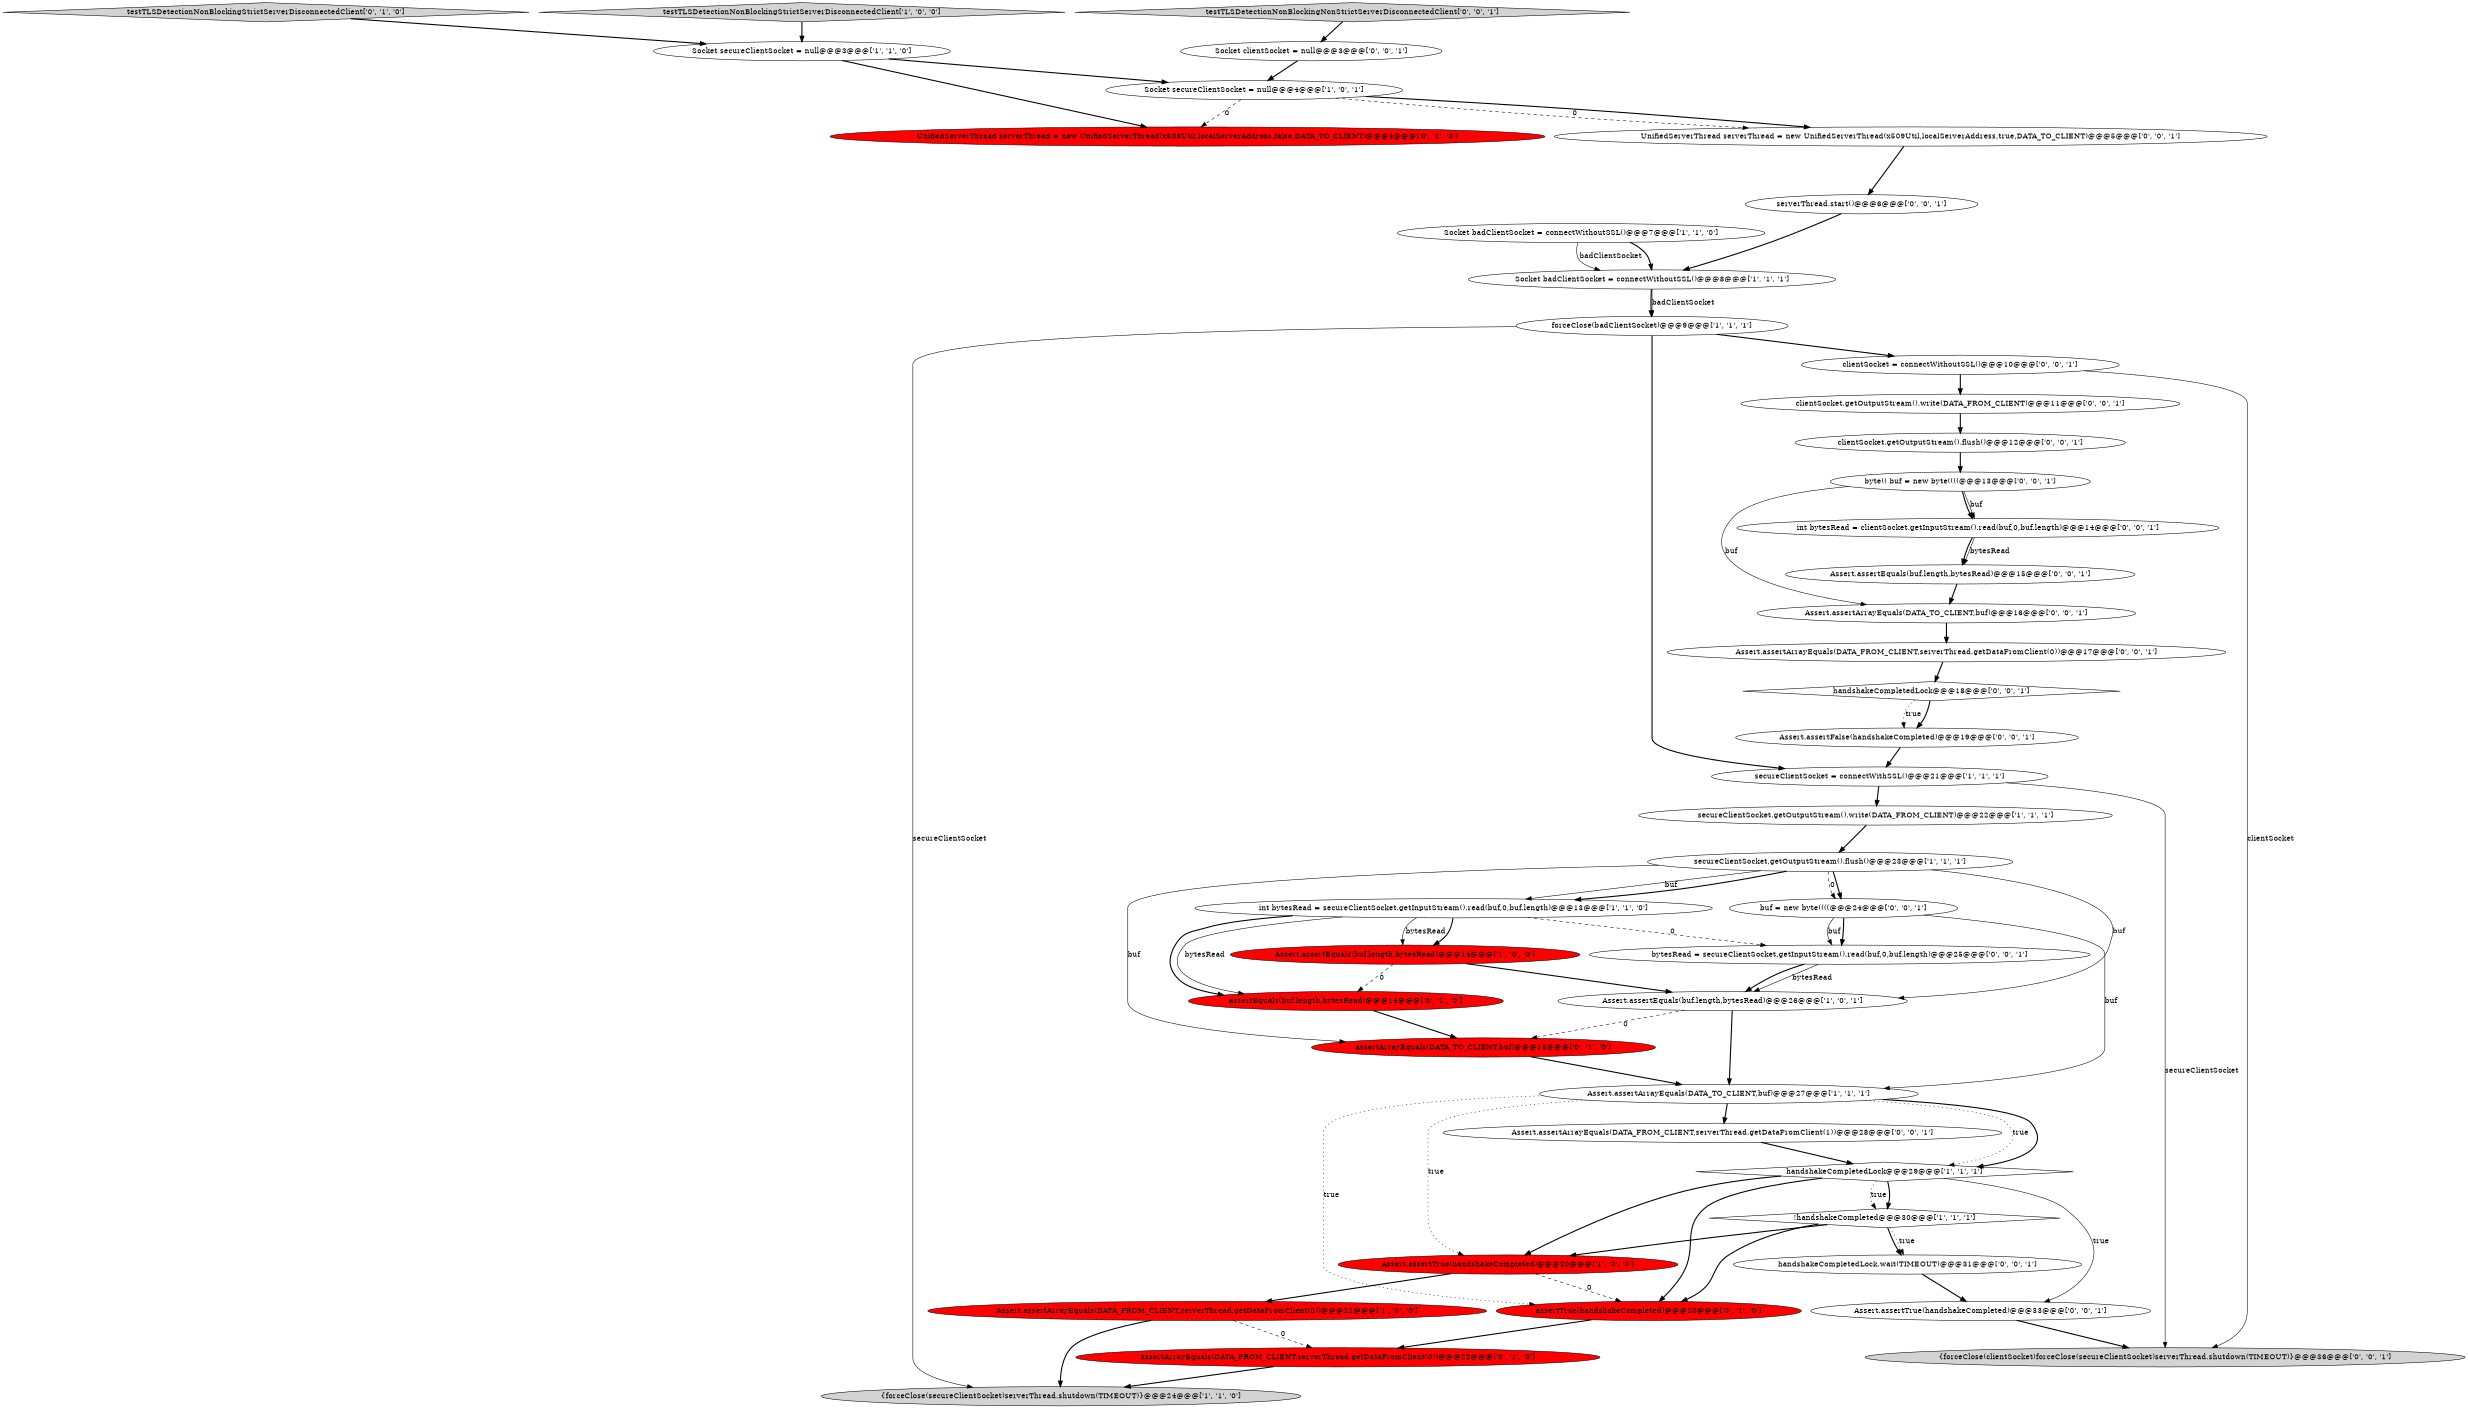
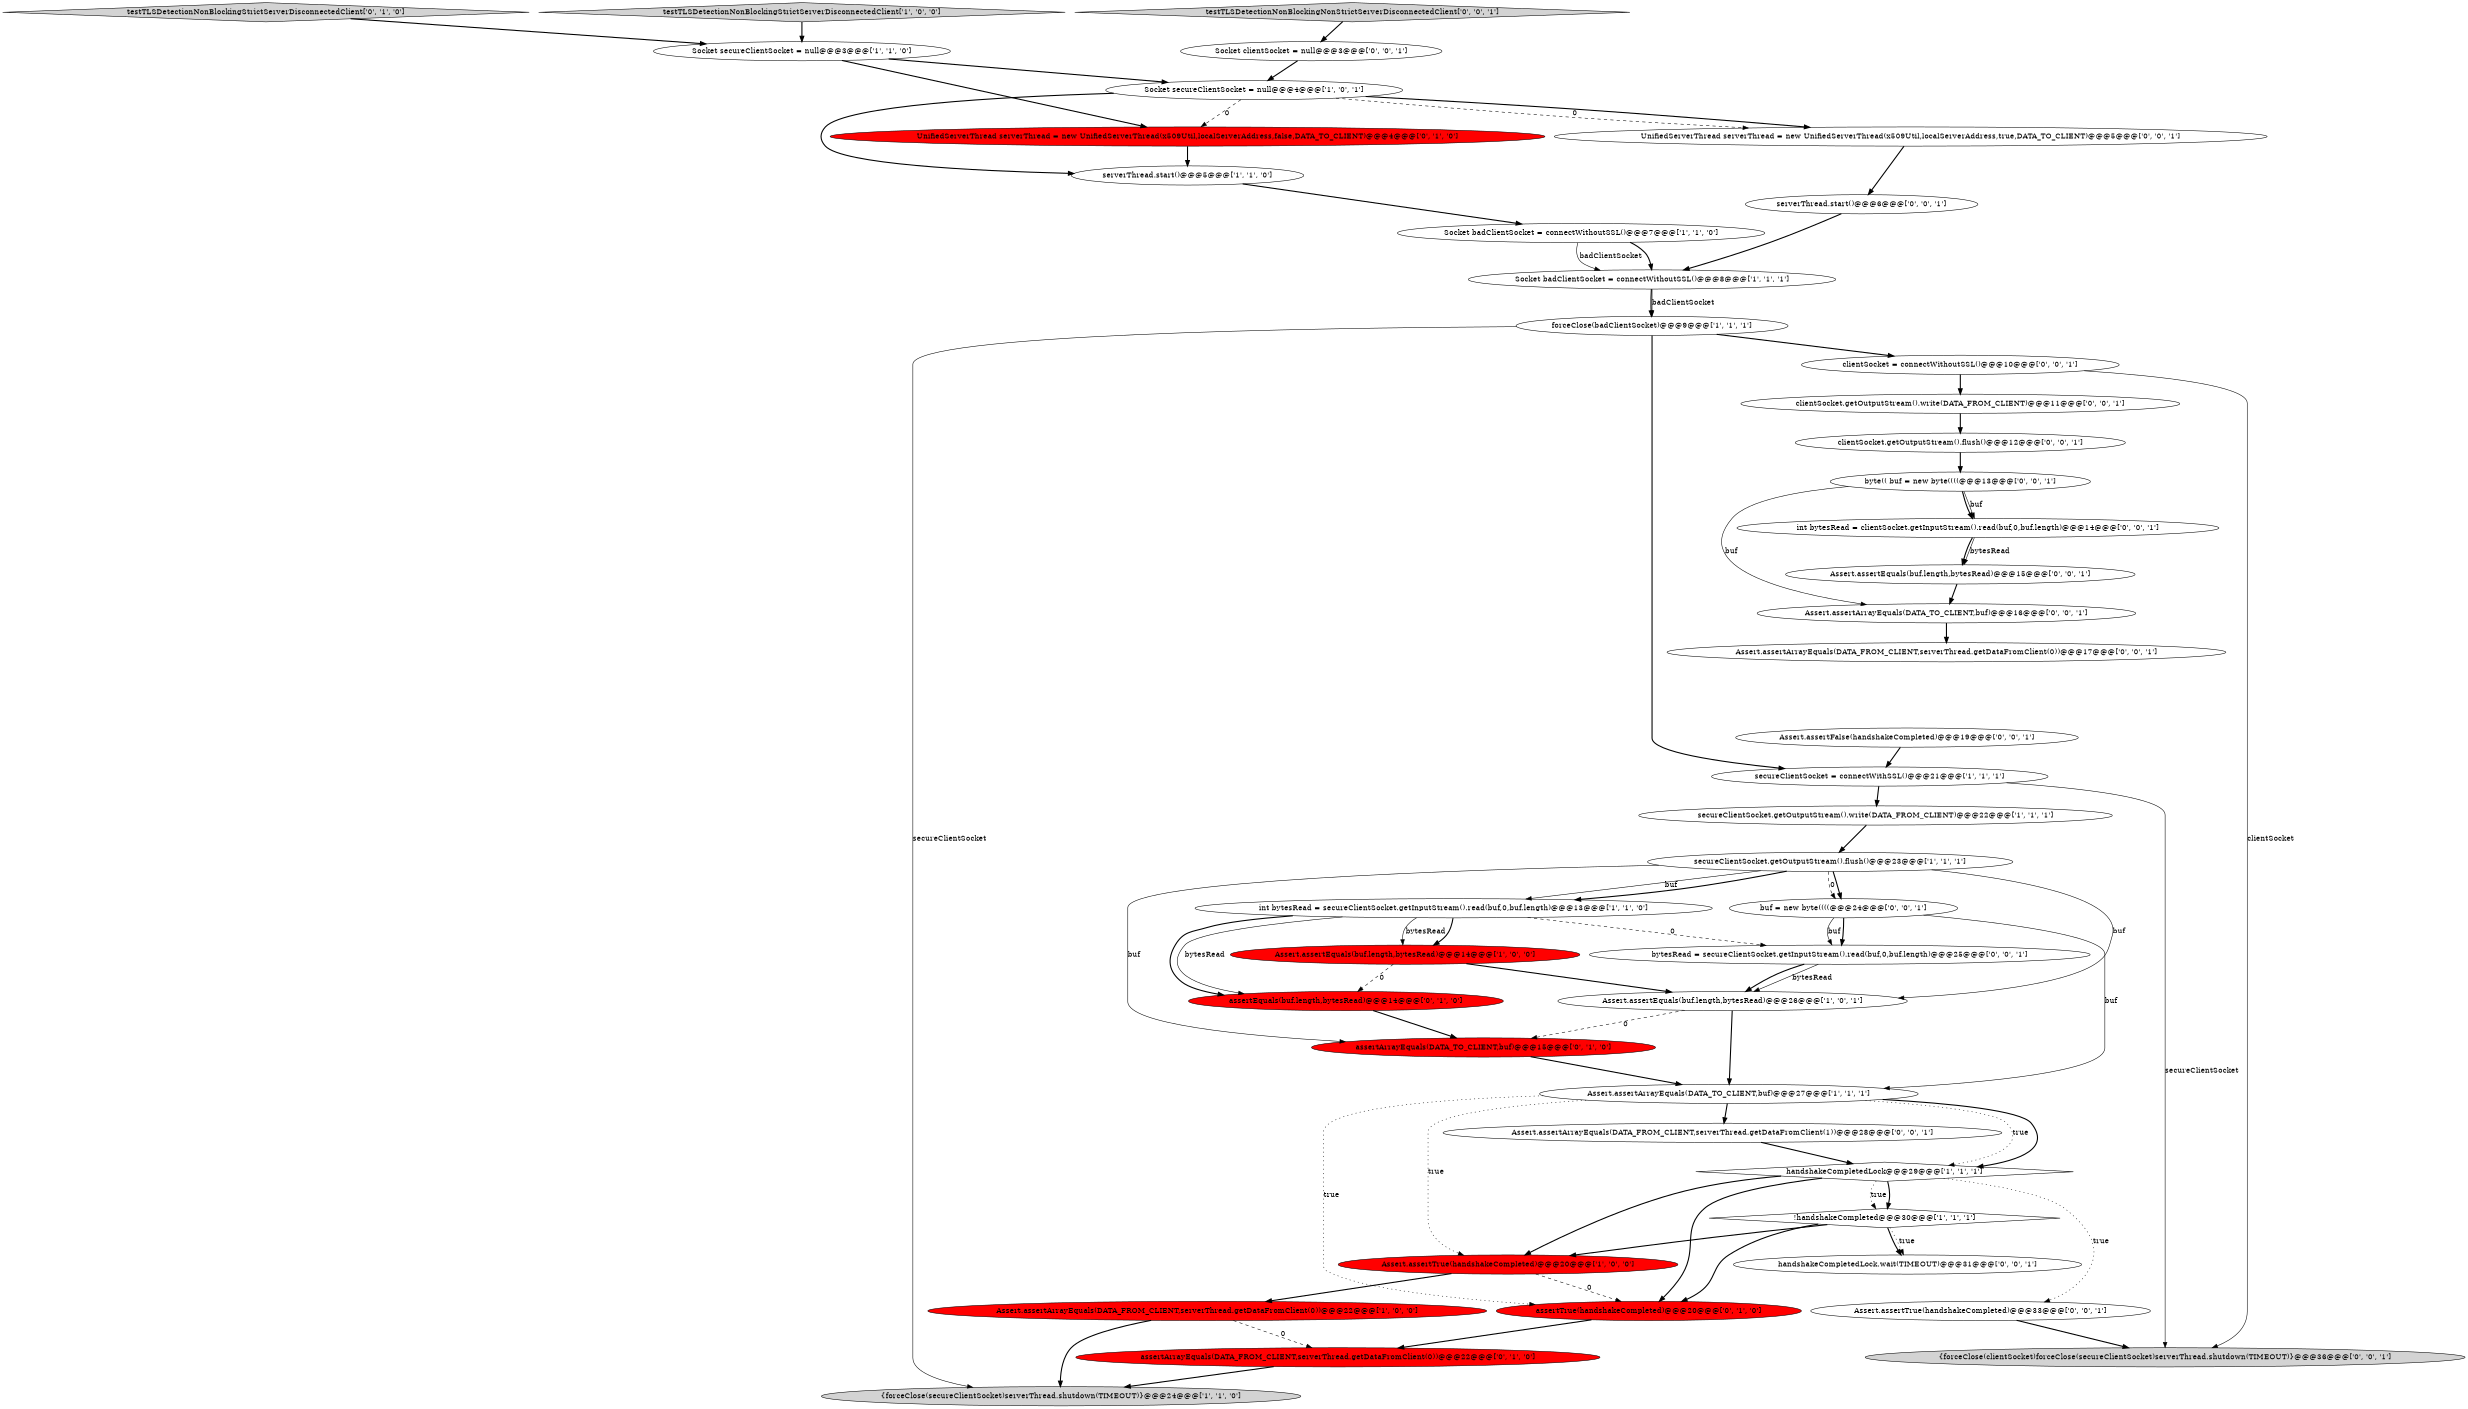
node "serverThread.start()@@@5@@@['1', '1', '0']": added
node "handshakeCompletedLock@@@18@@@['0', '0', '1']": removed
edge "handshakeCompletedLock@@@29@@@['1', '1', '1']" -> "Assert.assertTrue(handshakeCompleted)@@@33@@@['0', '0', '1']": style solid -> dotted
edge "handshakeCompletedLock.wait(TIMEOUT)@@@31@@@['0', '0', '1']" -> "Assert.assertTrue(handshakeCompleted)@@@33@@@['0', '0', '1']": removed
